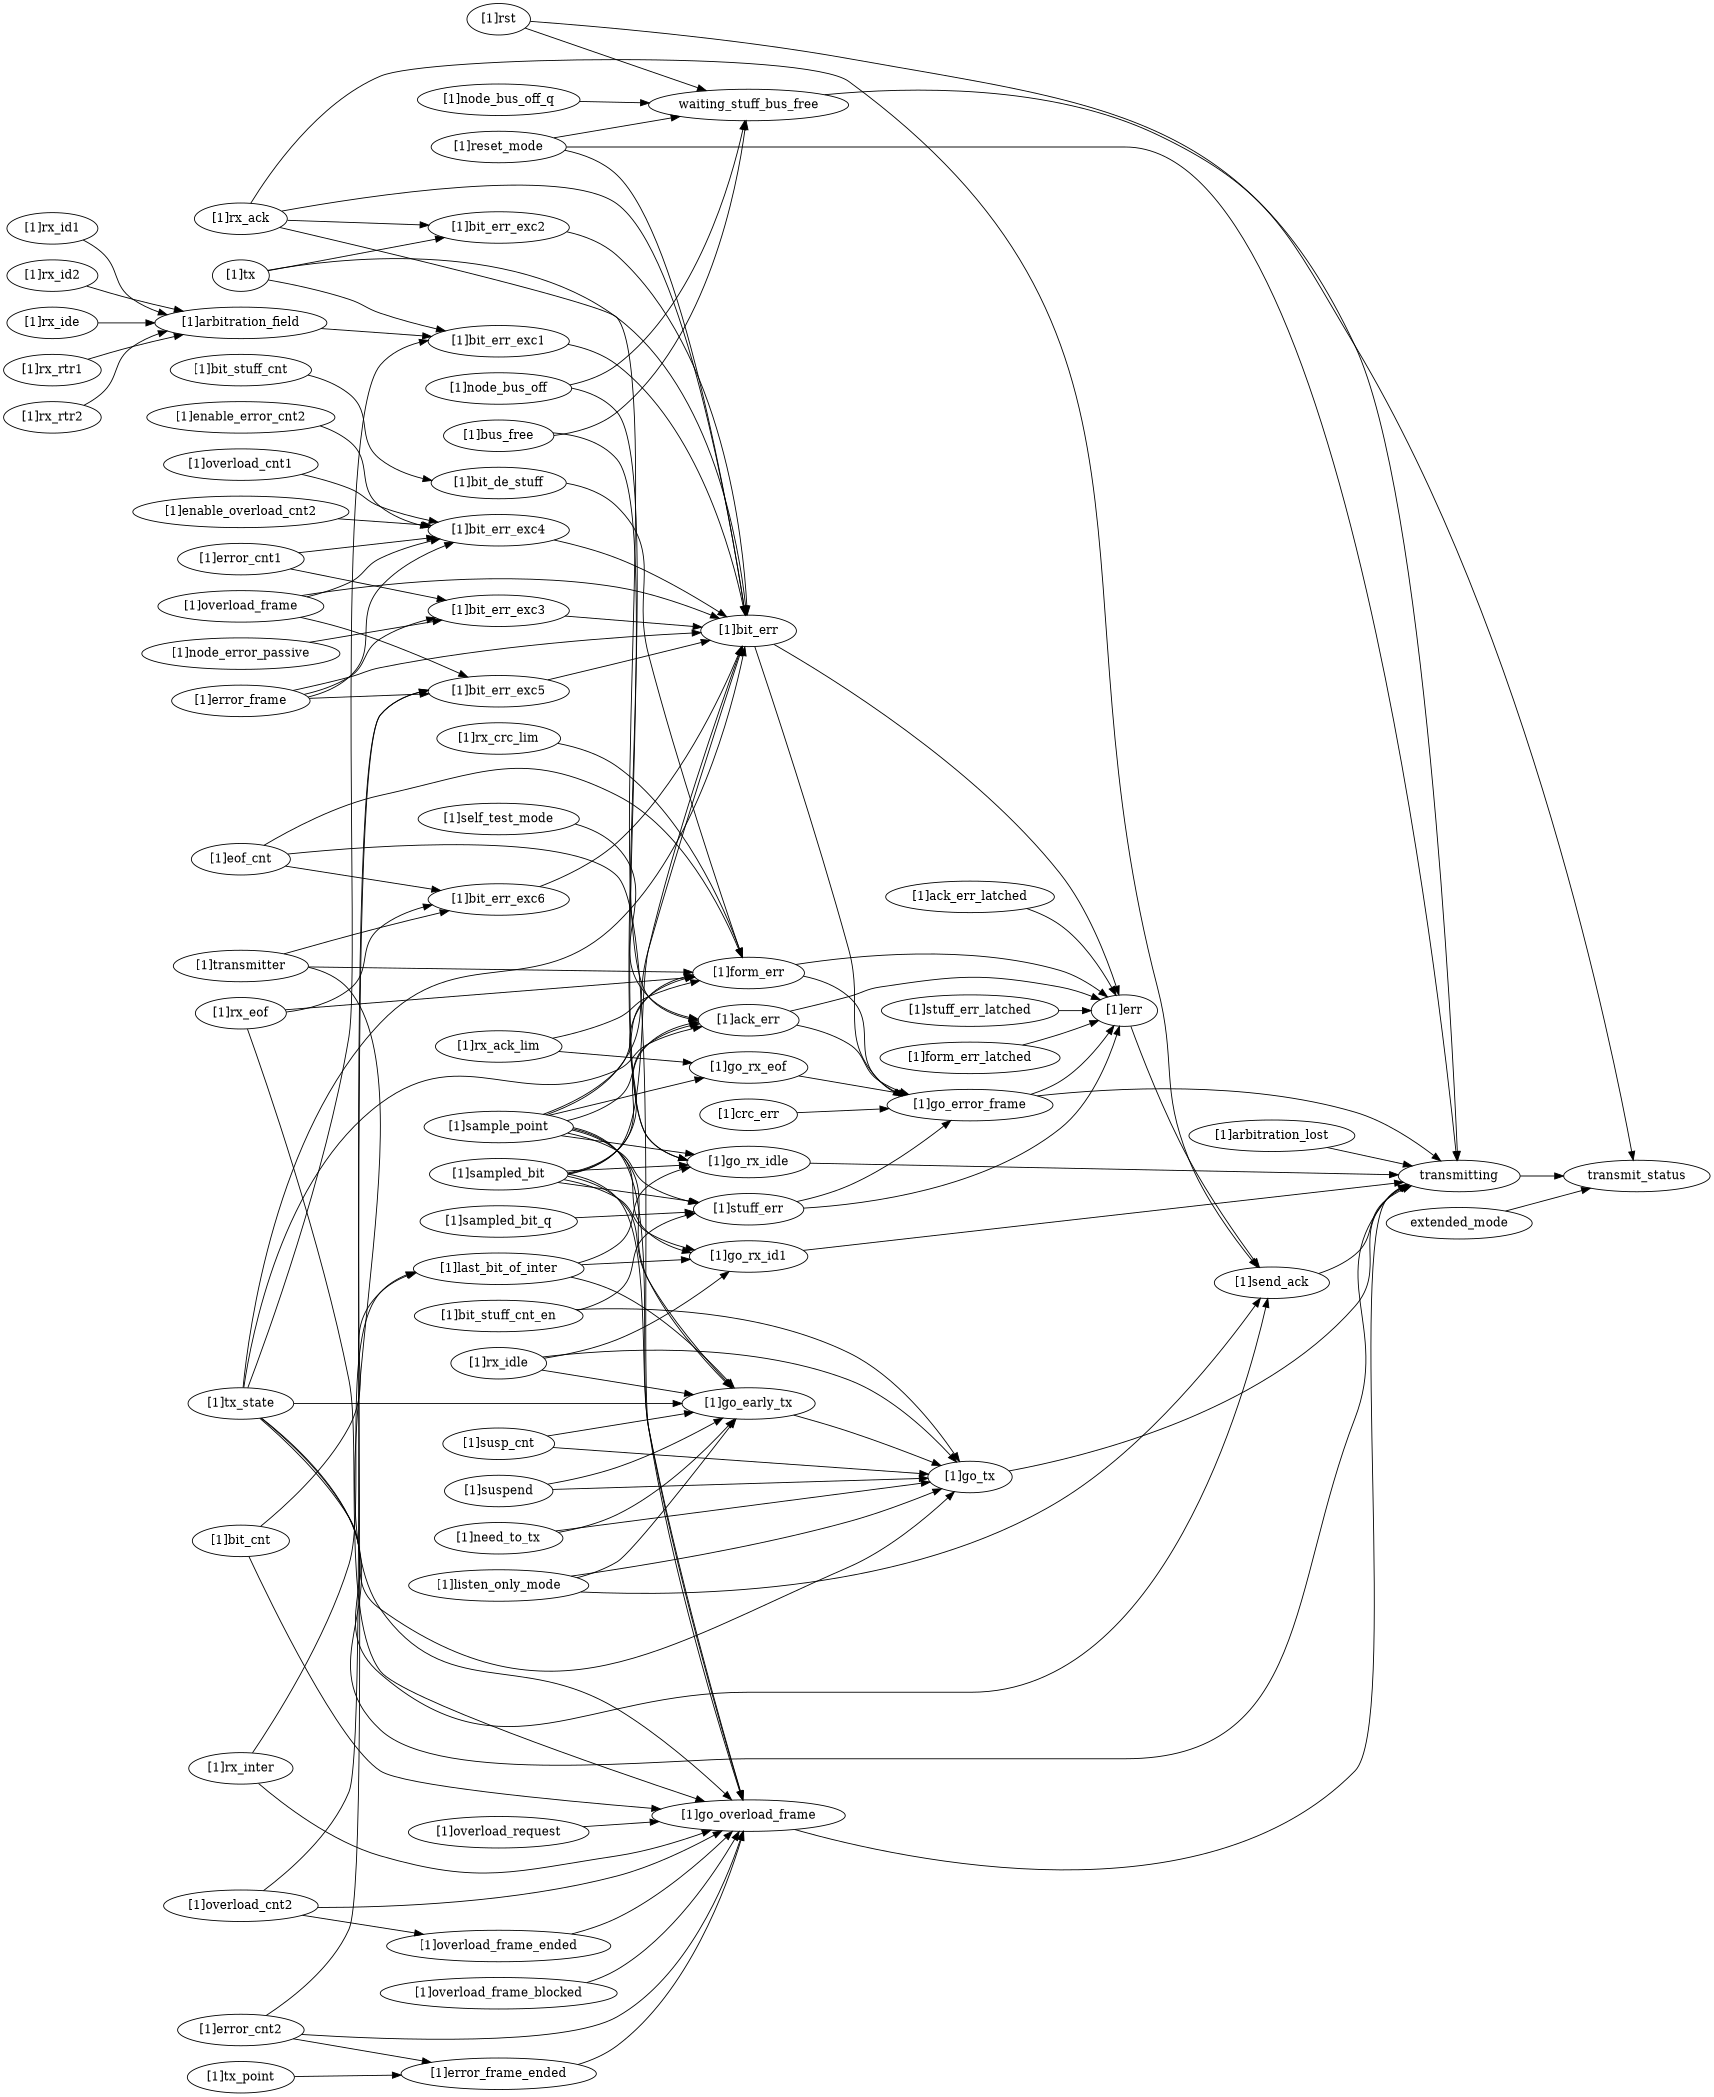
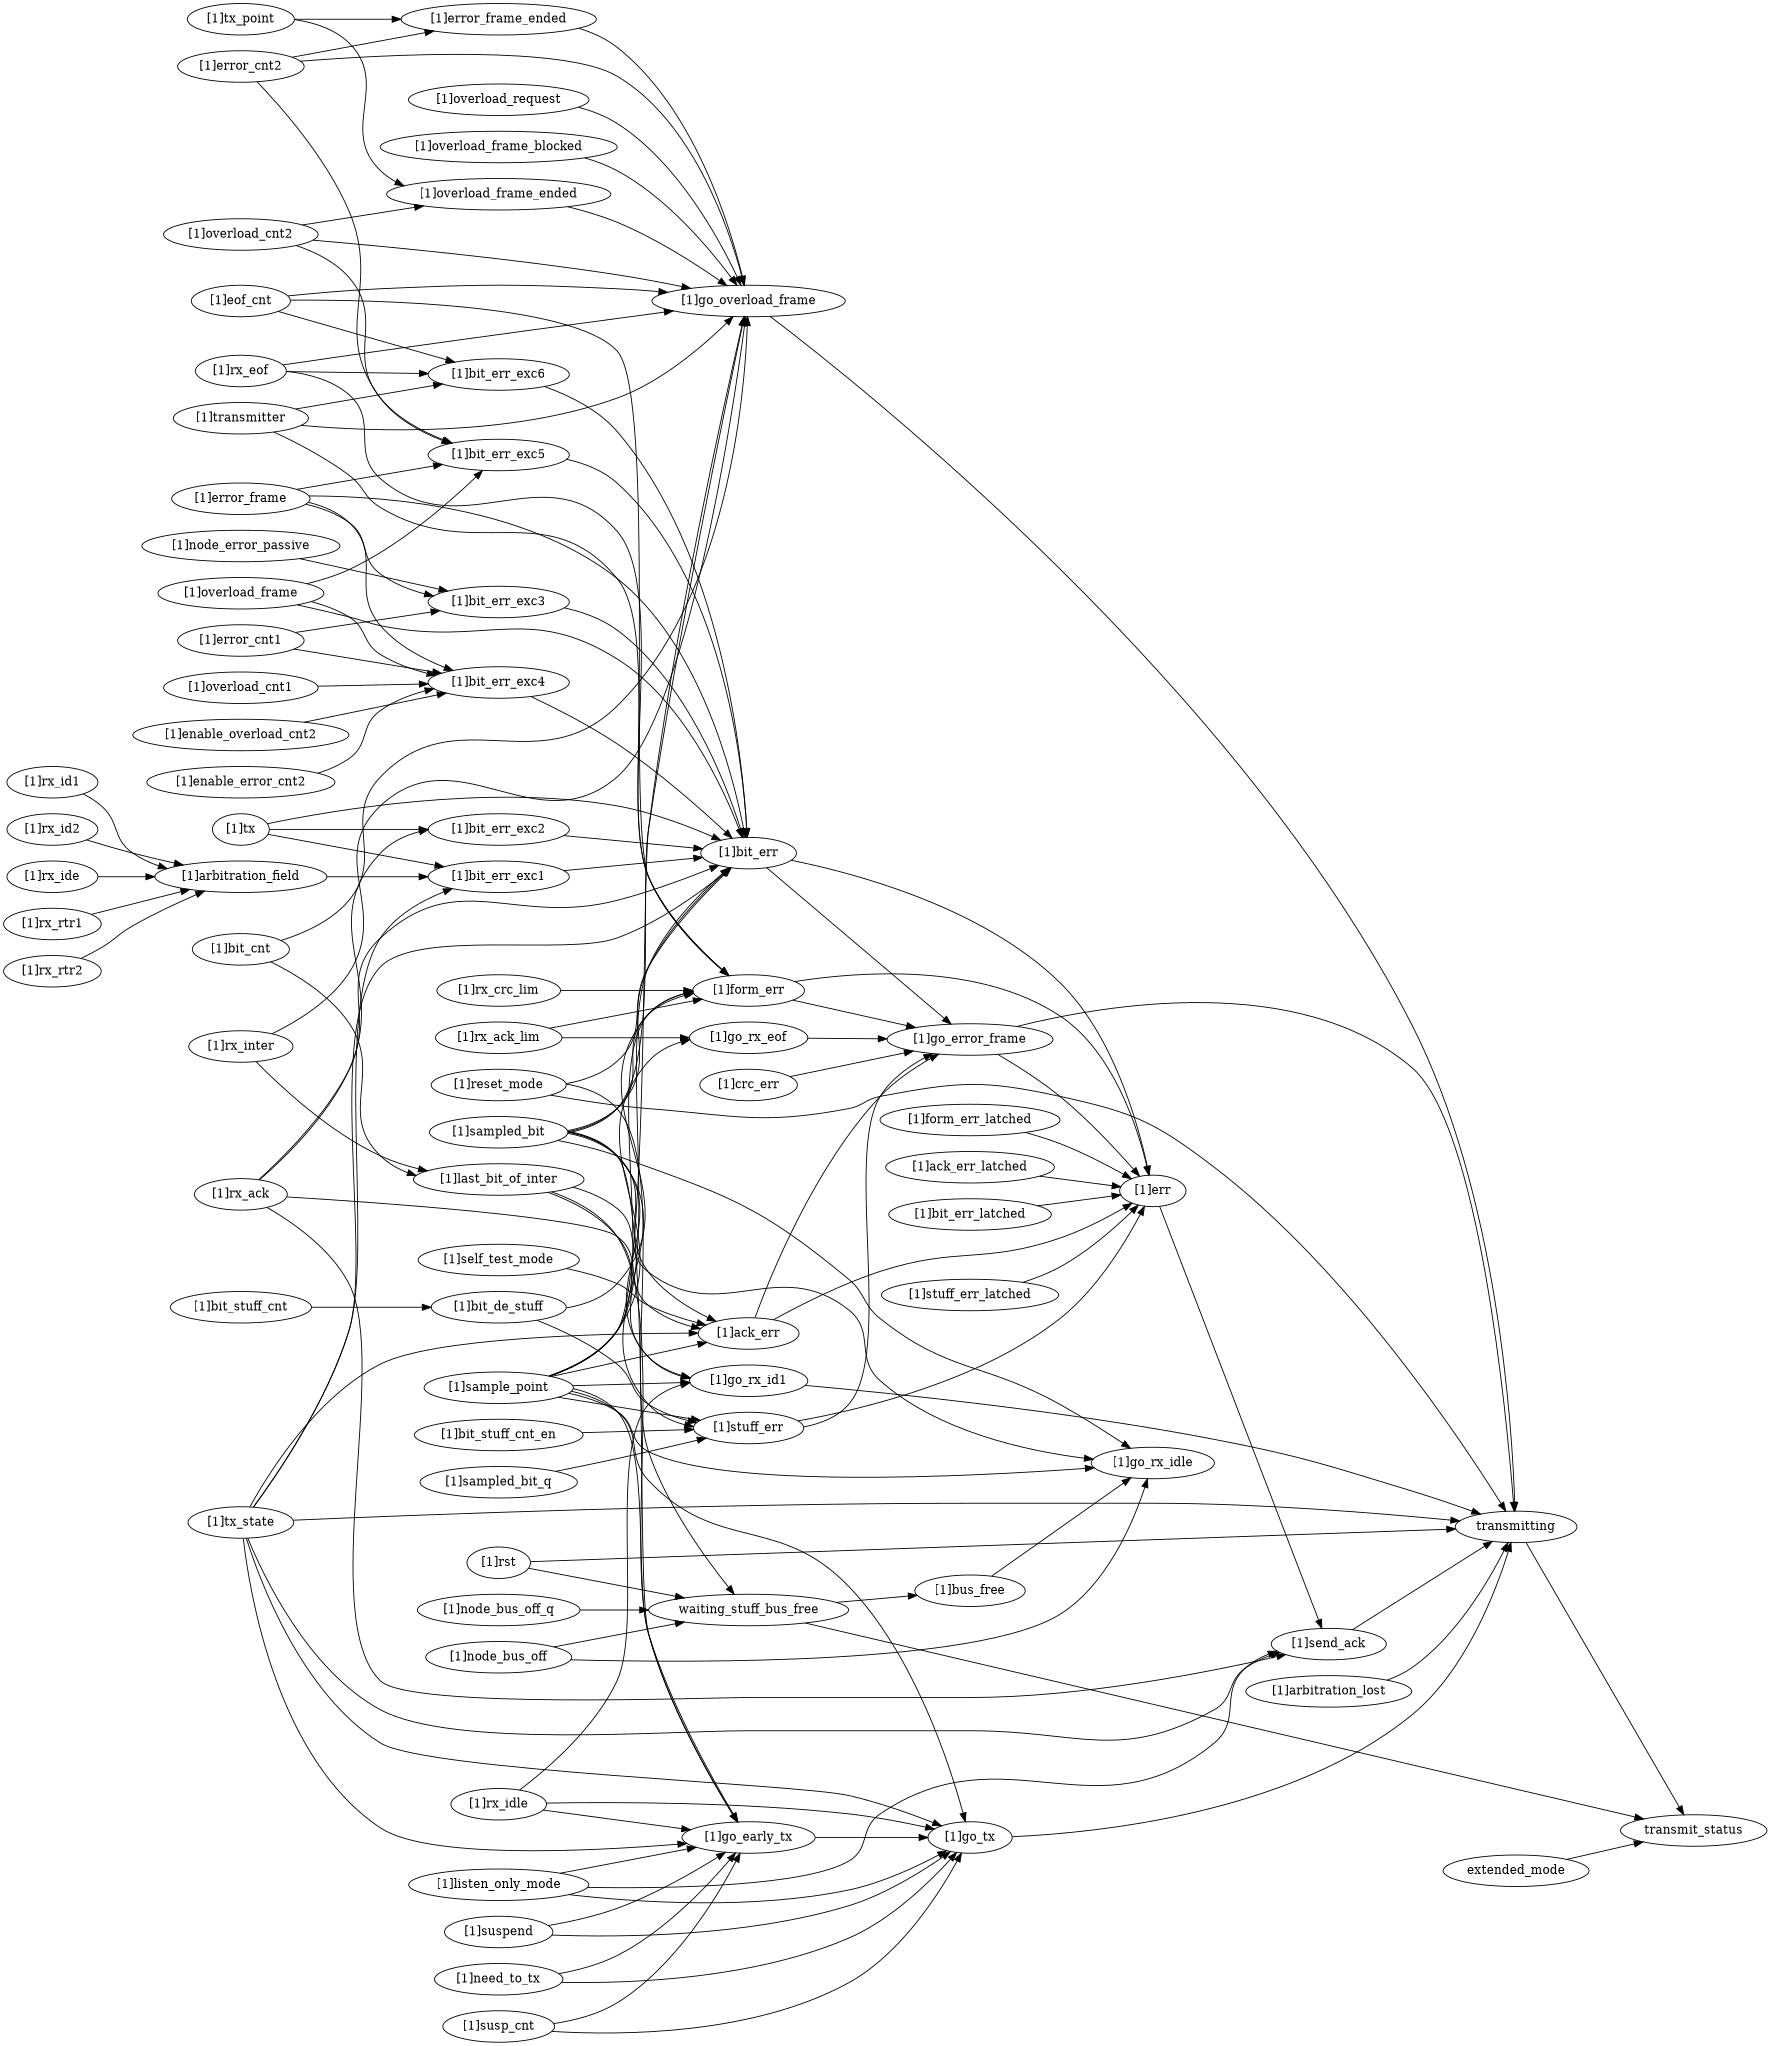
edge "[1]tx_point" -> "[1]overload_frame_ended": added
edge "[1]bus_free" -> "waiting_stuff_bus_free": reversed
edge "[1]go_rx_idle" -> "transmitting": removed
node "[1]bit_err_latched": added
edge "[1]bit_stuff_cnt_en" -> "[1]go_tx": now "[1]sample_point" -> "[1]go_tx"
edge "[1]bit_de_stuff" -> "[1]stuff_err": added
